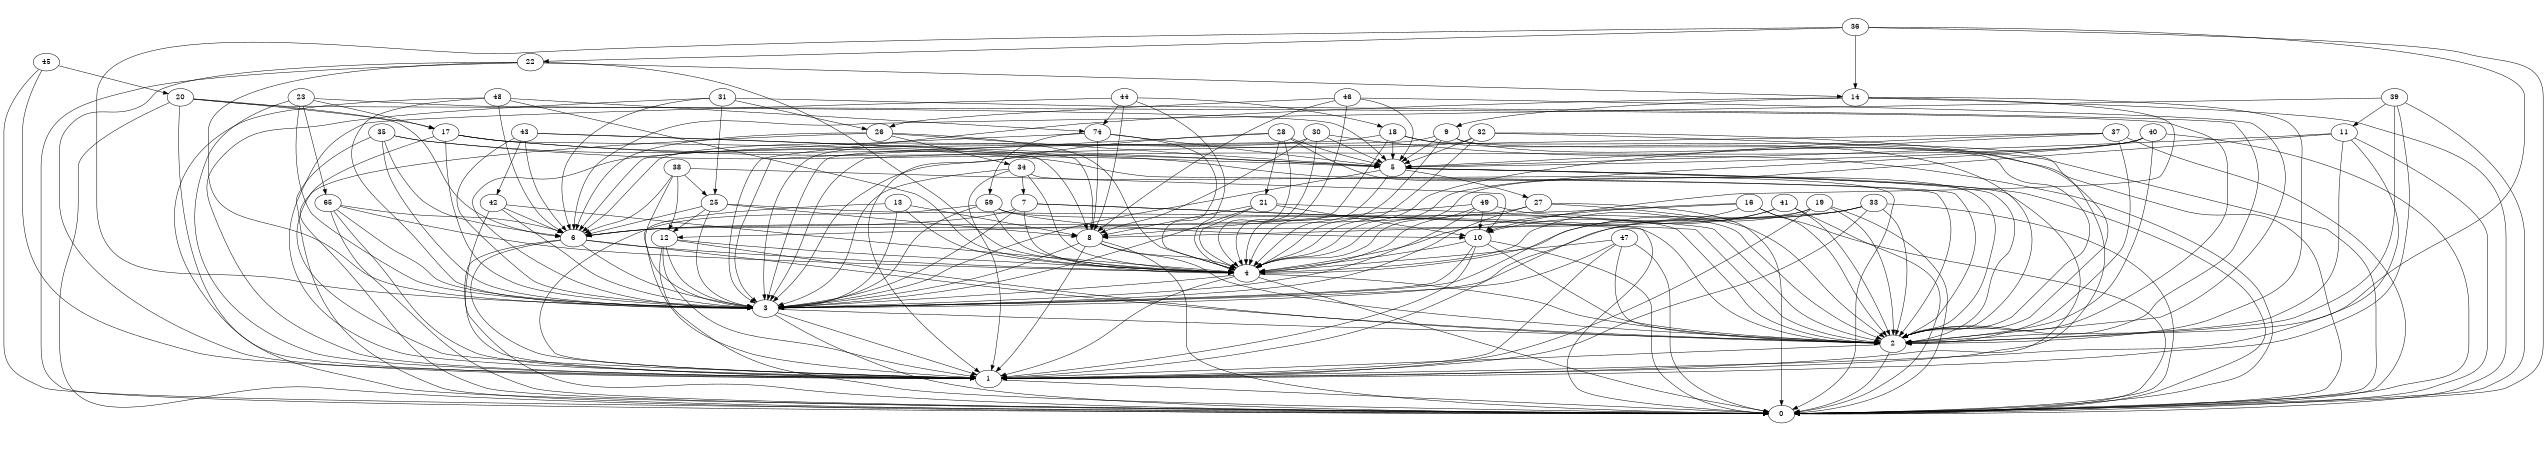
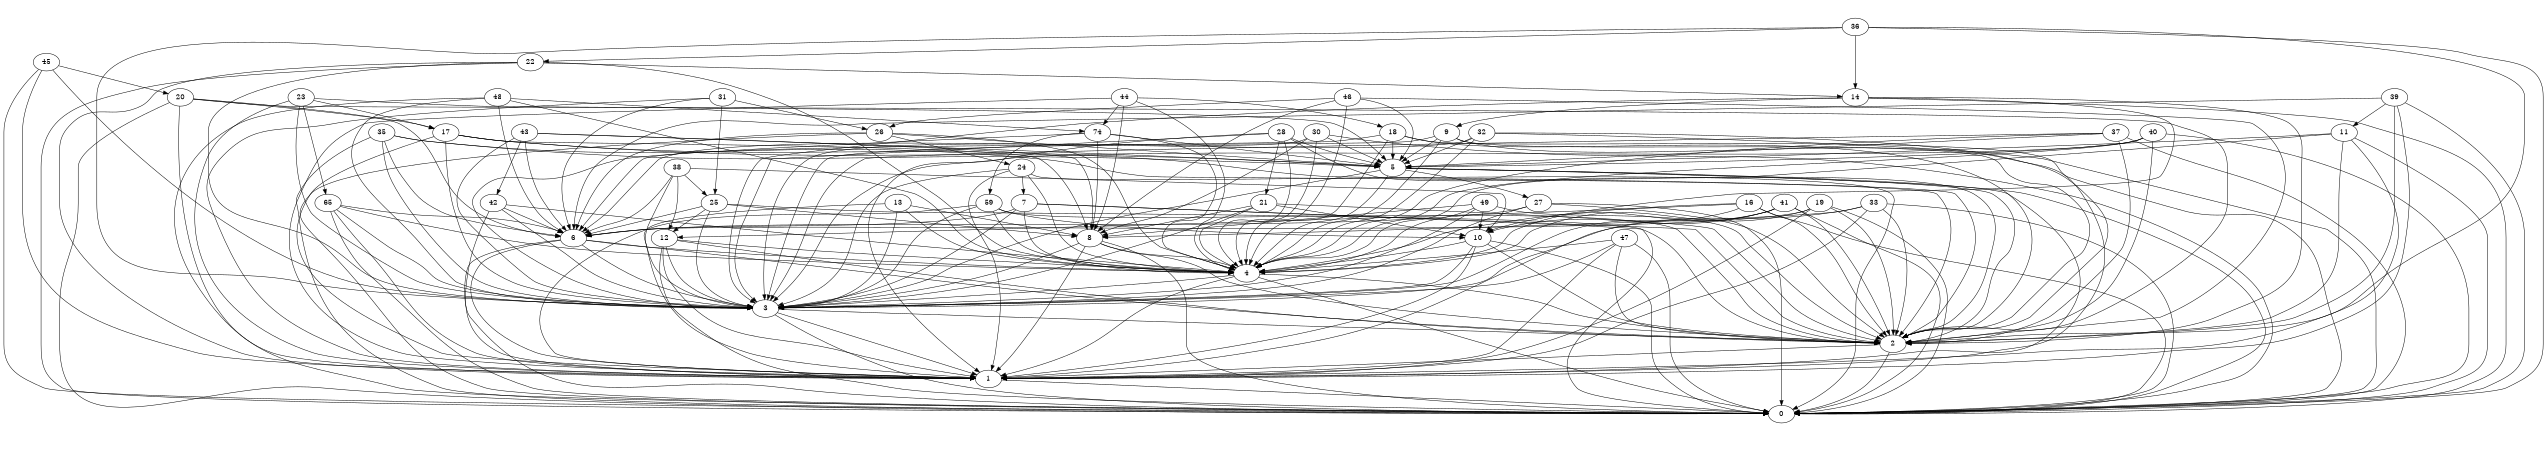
edge "31" -> "2": removed
node "34": label "34" -> "24"
edge "33" -> "4": now "41" -> "4"
edge "45" -> "3": added
